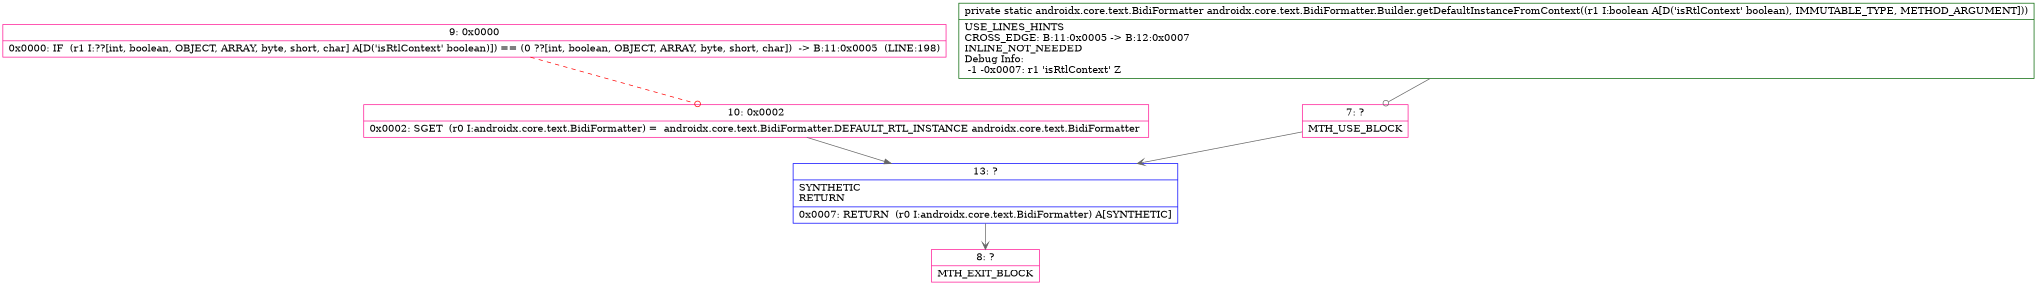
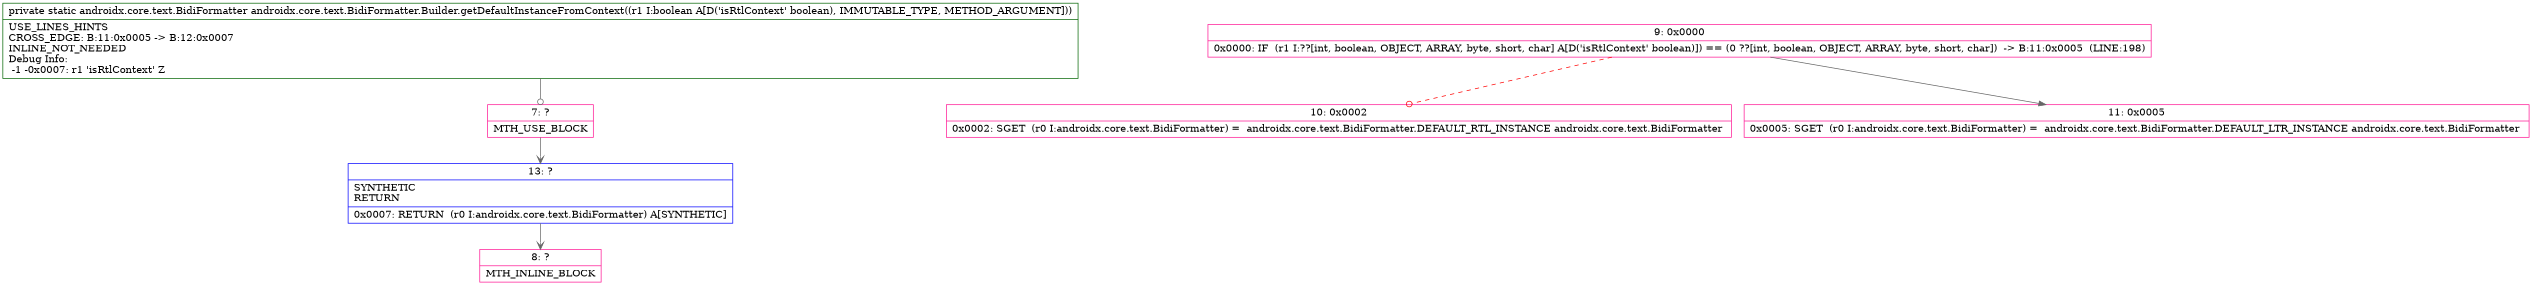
node "11: 0x0005": added
edge "10: 0x0002" -> "13: ?": removed
node "8: ?": text "MTH_EXIT_BLOCK" -> "MTH_INLINE_BLOCK"
